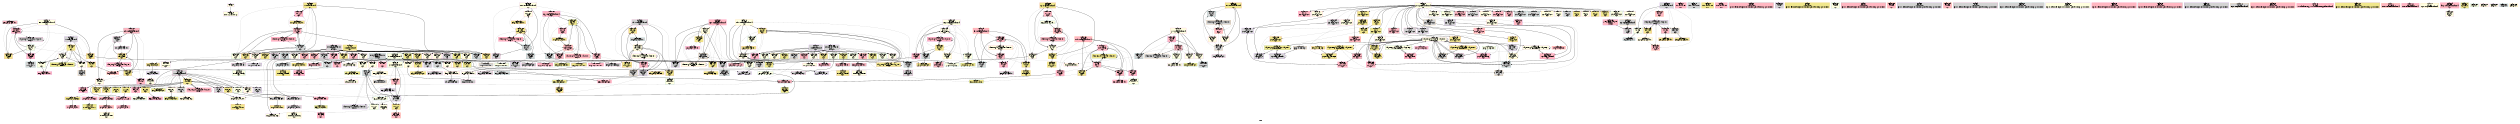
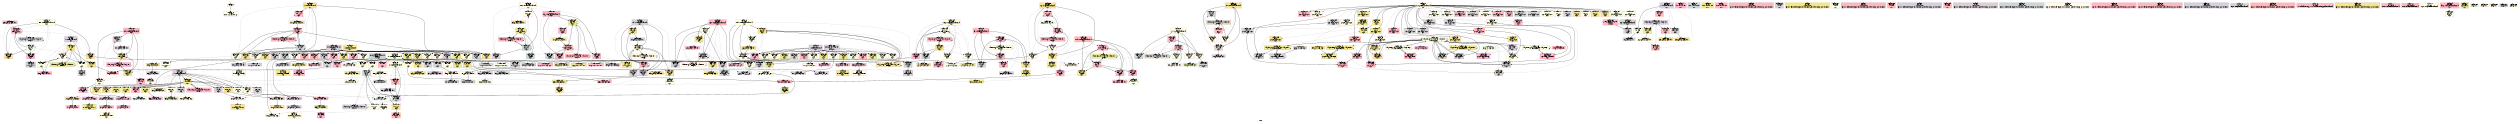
node "NodeID: 374": added
